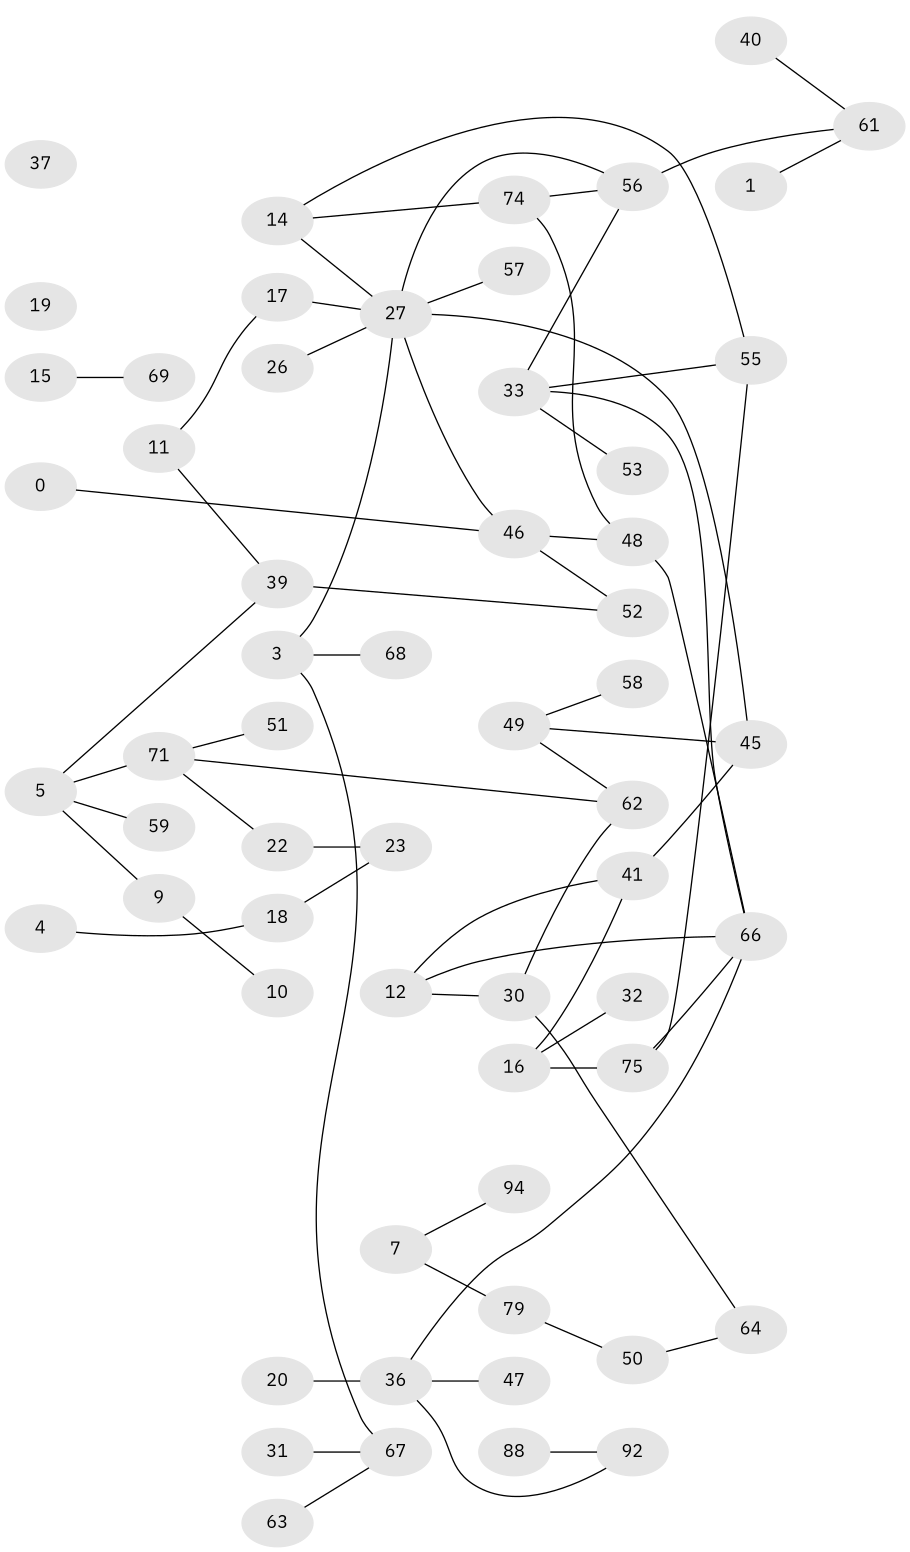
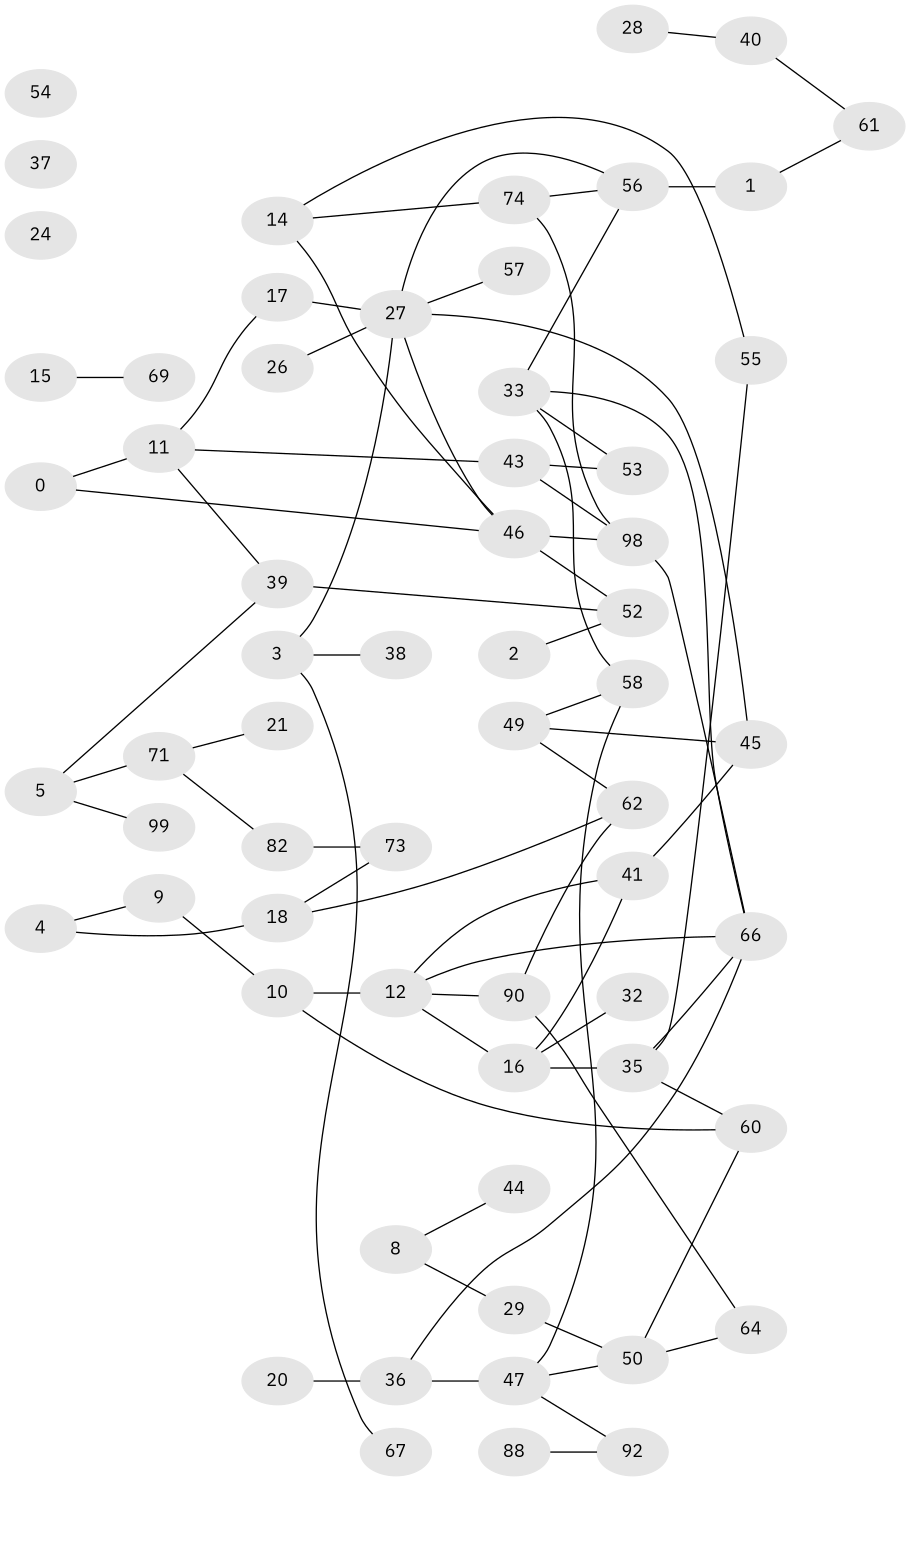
node "28": added
node "54": added
edge "61" -- "56": now "1" -- "56"
node "24": added
edge "14" -- "27": now "14" -- "46"
node "19": removed
edge "55" -- "33": now "58" -- "33"
node "43": added
edge "11" -- "0": added
node "48": label "48" -> "98"
node "68": label "68" -> "38"
node "2": added
node "51": label "51" -> "21"
edge "71" -- "62": now "18" -- "62"
node "59": label "59" -> "99"
edge "5" -- "9": now "4" -- "9"
node "22": label "22" -> "82"
node "23": label "23" -> "73"
edge "10" -- "12": added
node "30": label "30" -> "90"
edge "12" -- "16": added
edge "58" -- "47": added
node "75": label "75" -> "35"
node "60": added
node "94": label "94" -> "44"
node "7": label "7" -> "8"
node "79": label "79" -> "29"
edge "50" -- "47": added
node "31": removed
edge "36" -- "92": now "47" -- "92"
node "63": removed
